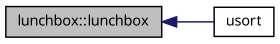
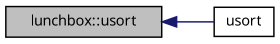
node "lunchbox::lunchbox": label "lunchbox::lunchbox" -> "lunchbox::usort"
